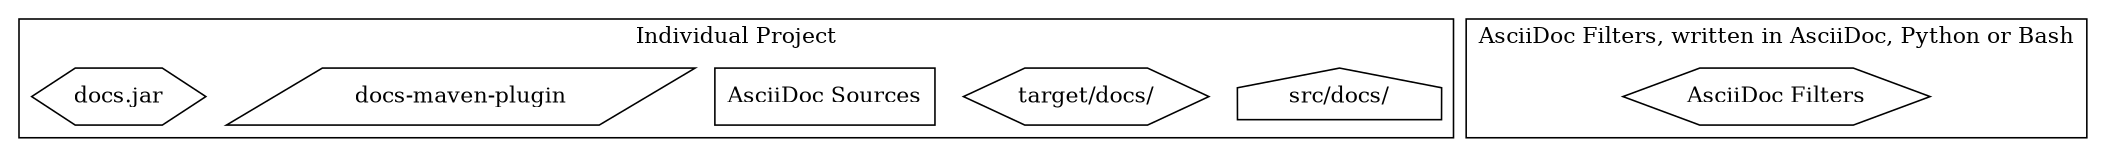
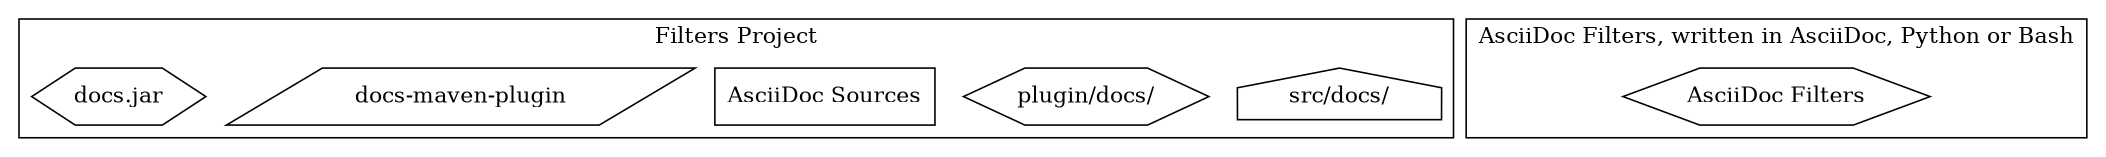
cluster "Individual Project": label "Individual Project" -> "Filters Project"
node "target/docs/": label "target/docs/" -> "plugin/docs/"
